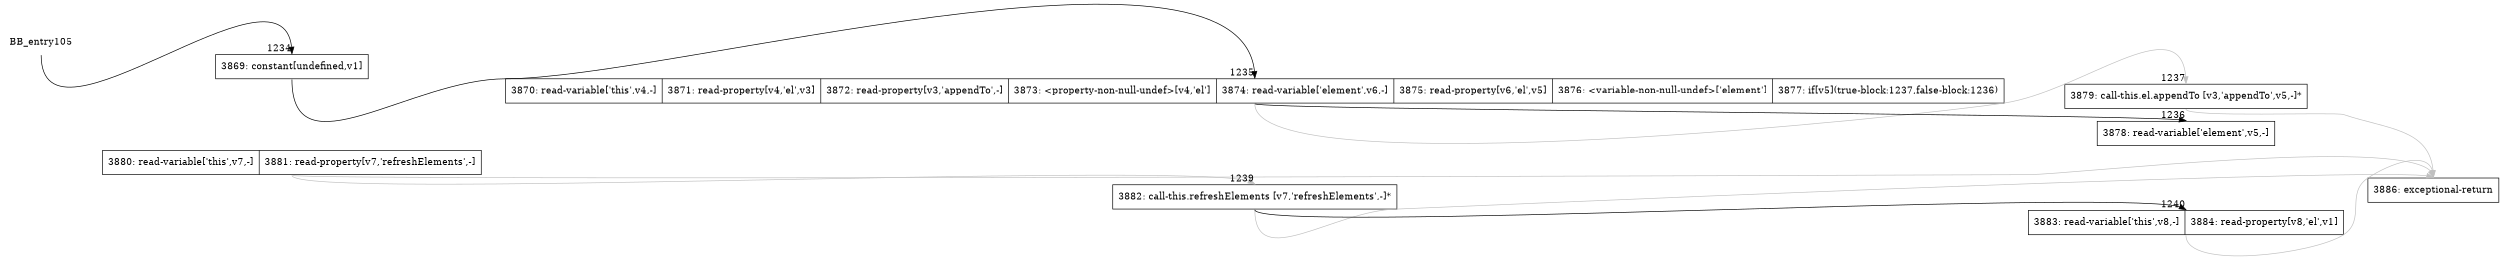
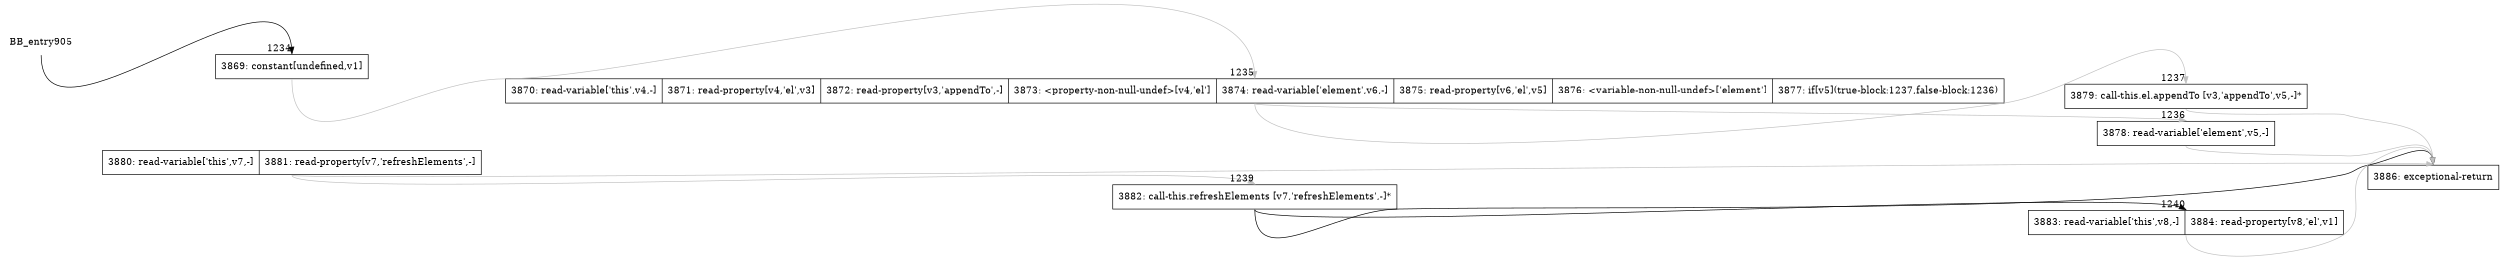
node "BB_entry105": label "BB_entry105" -> "BB_entry905"
edge "3869: constant[undefined,v1]" -> "3870: read-variable['this',v4,-]": color black -> gray
edge "3870: read-variable['this',v4,-]" -> "3878: read-variable['element',v5,-]": color black -> gray
edge "3878: read-variable['element',v5,-]" -> "3886: exceptional-return": added
edge "3882: call-this.refreshElements [v7,'refreshElements',-]*" -> "3886: exceptional-return": color gray -> black
